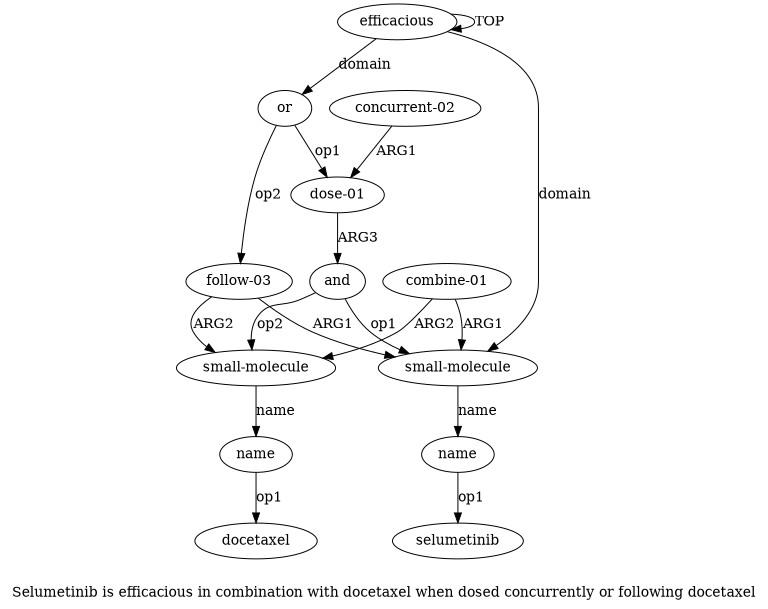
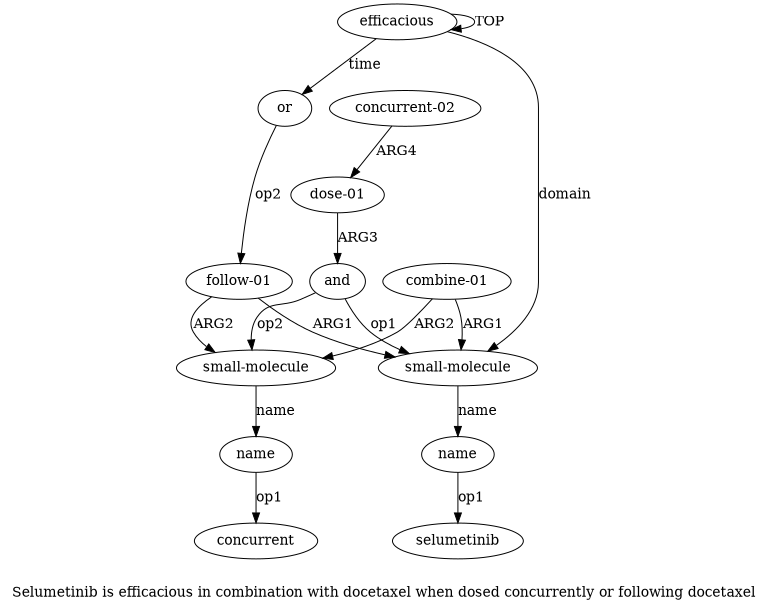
edge "efficacious" -> "or": label "domain" -> "time"
edge "or" -> "dose-01": removed, label "op1"
edge "concurrent-02" -> "dose-01": label "ARG1" -> "ARG4"
node "follow-03": label "follow-03" -> "follow-01"
node "docetaxel": label "docetaxel" -> "concurrent"
